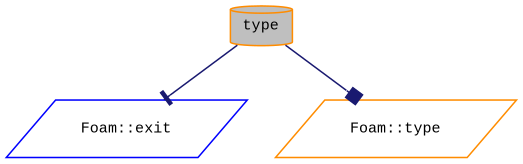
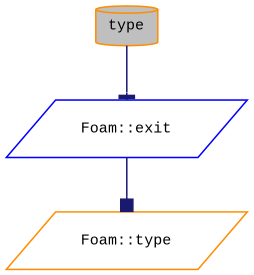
edge "type" -> "Foam::type": now "Foam::exit" -> "Foam::type"
